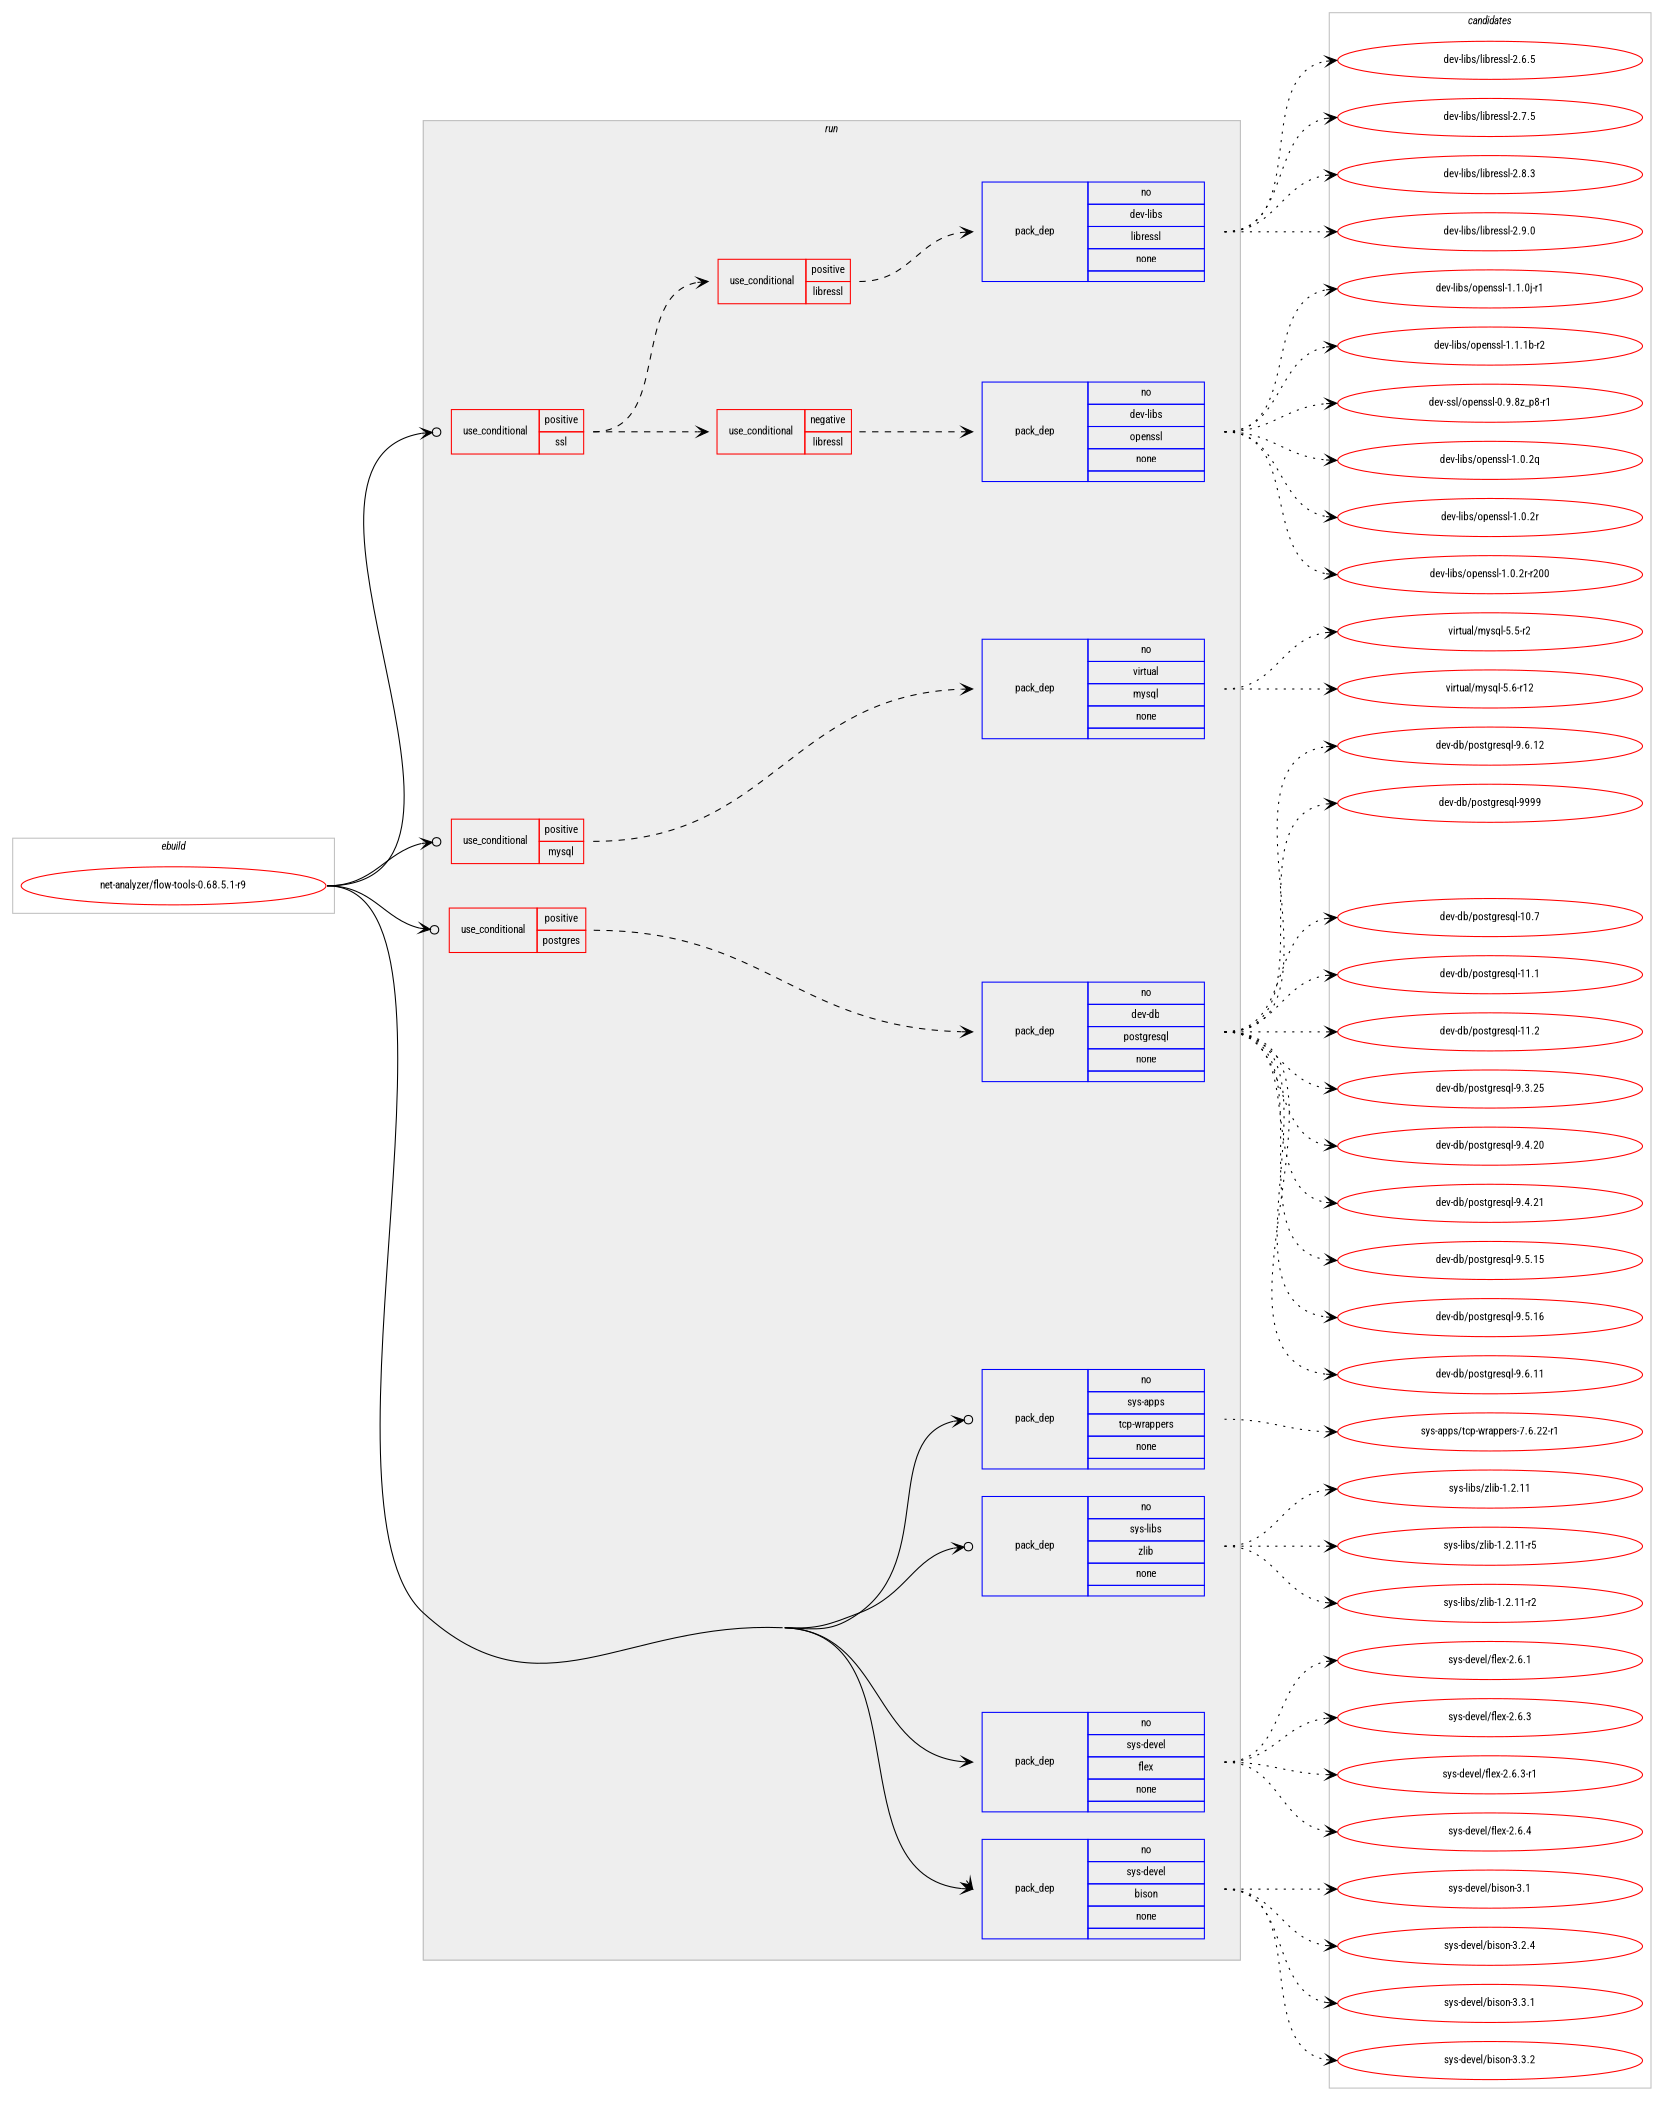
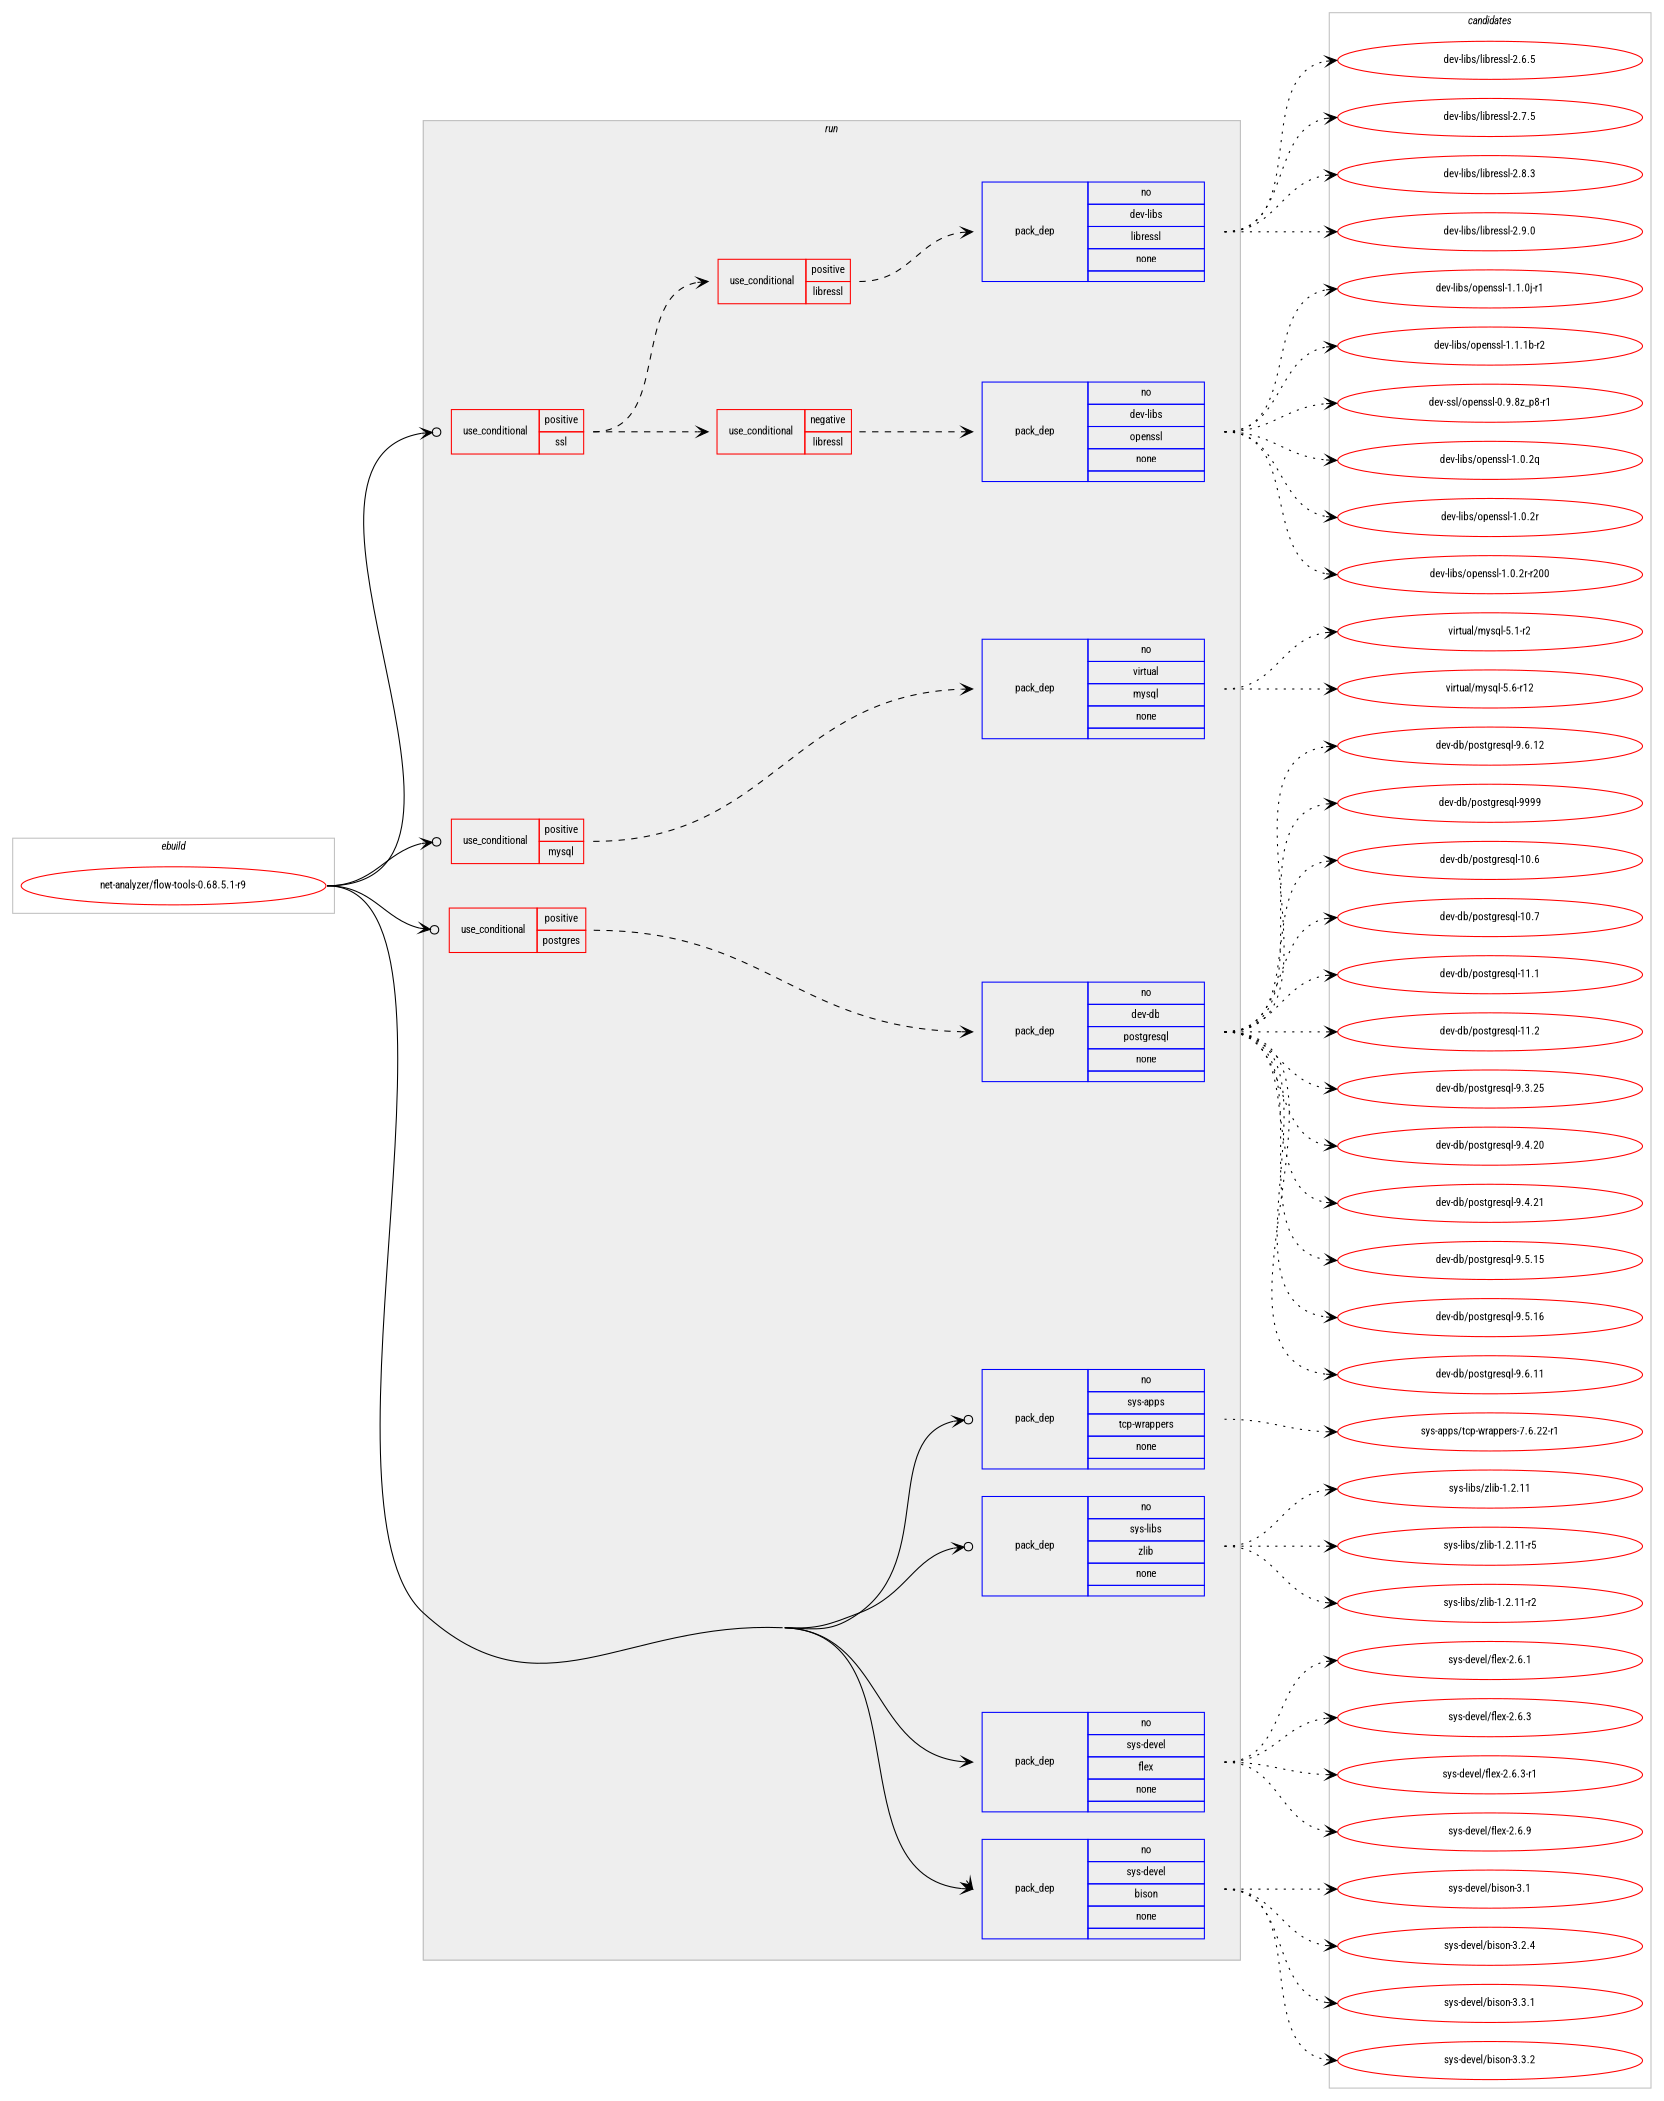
node "virtual/mysql-5.5-r2": label "virtual/mysql-5.5-r2" -> "virtual/mysql-5.1-r2"
node "dev-db/postgresql-10.6": added
node "sys-devel/flex-2.6.4": label "sys-devel/flex-2.6.4" -> "sys-devel/flex-2.6.9"
